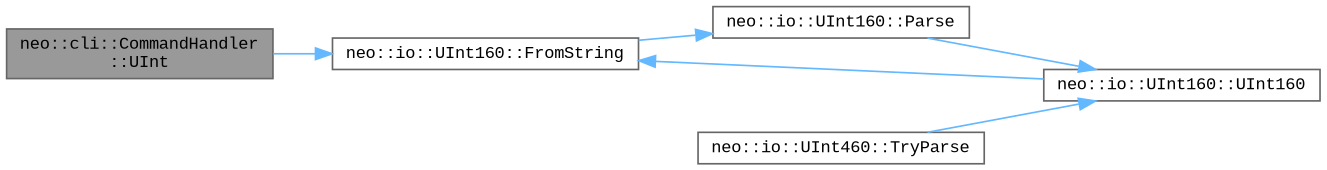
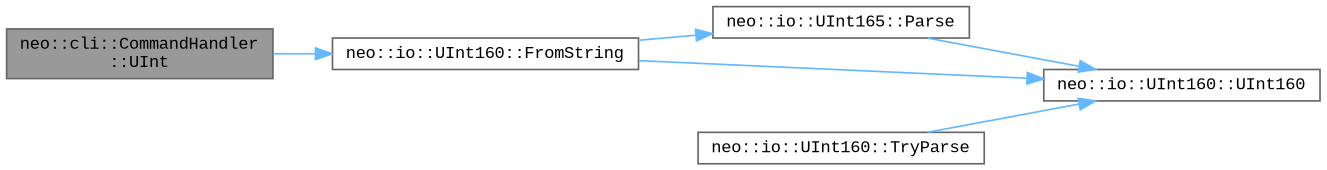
node "neo::io::UInt160::Parse": label "neo::io::UInt160::Parse" -> "neo::io::UInt165::Parse"
edge "neo::io::UInt160::UInt160" -> "neo::io::UInt160::FromString": reversed
node "neo::io::UInt460::TryParse": label "neo::io::UInt460::TryParse" -> "neo::io::UInt160::TryParse"
